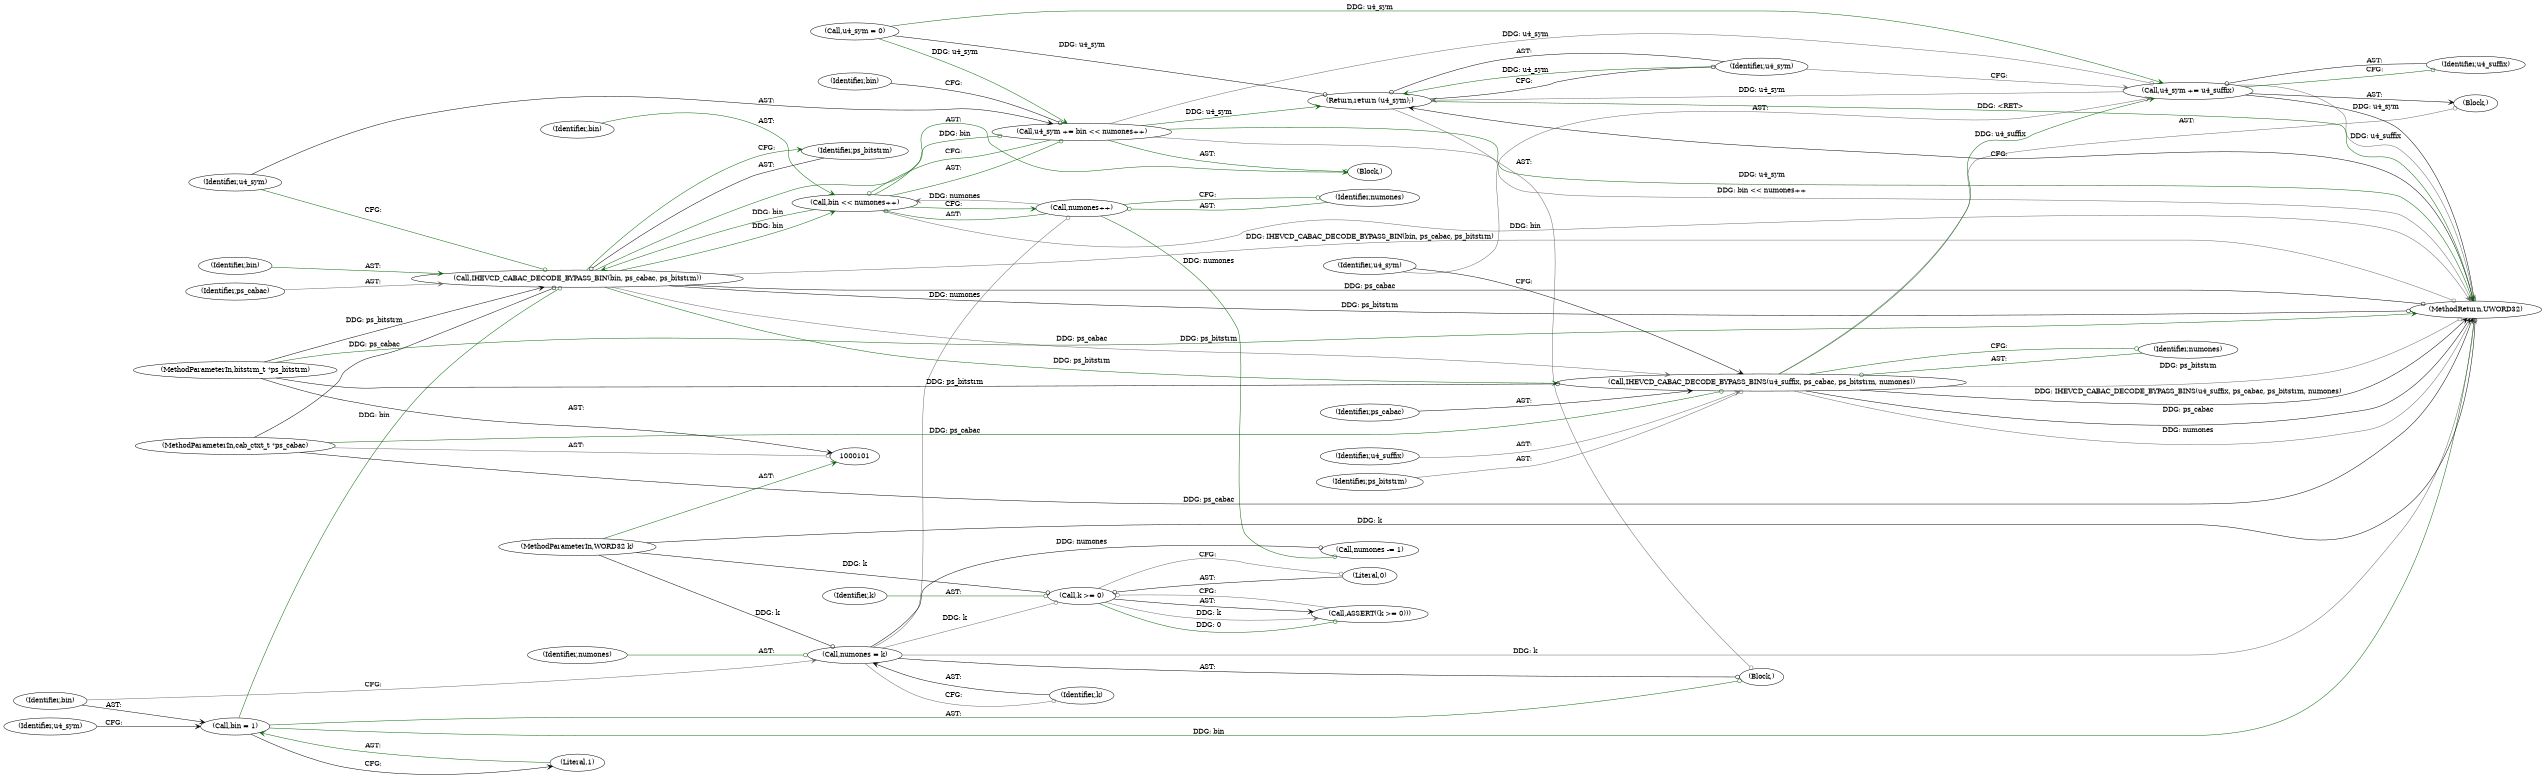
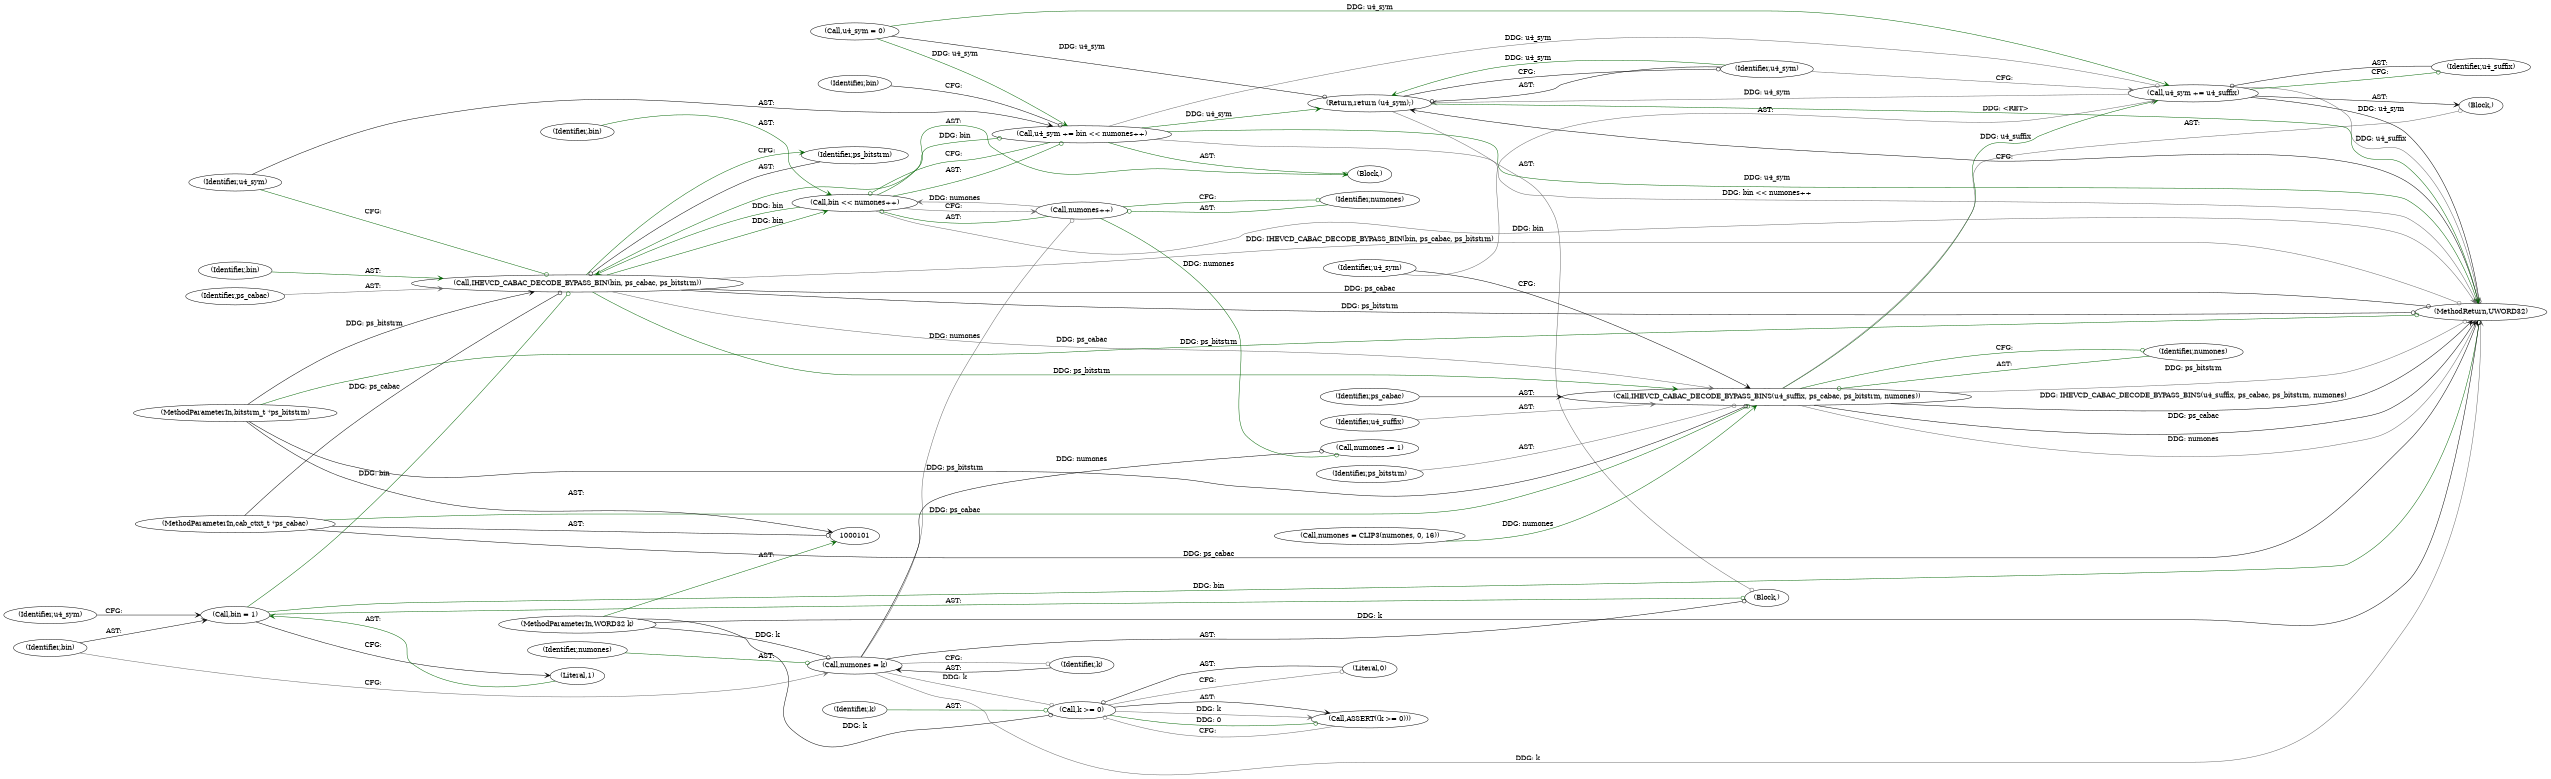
edge "(Call,bin << numones++)" -> "(Call,numones++)": color darkgreen -> gray40
edge "(MethodParameterIn,bitstrm_t *ps_bitstrm)" -> "(MethodReturn,UWORD32)": arrowhead vee -> odot
edge "(MethodParameterIn,cab_ctxt_t *ps_cabac)" -> "1000101": color gray40 -> black
node "(Call,numones = CLIP3(numones, 0, 16))": added
